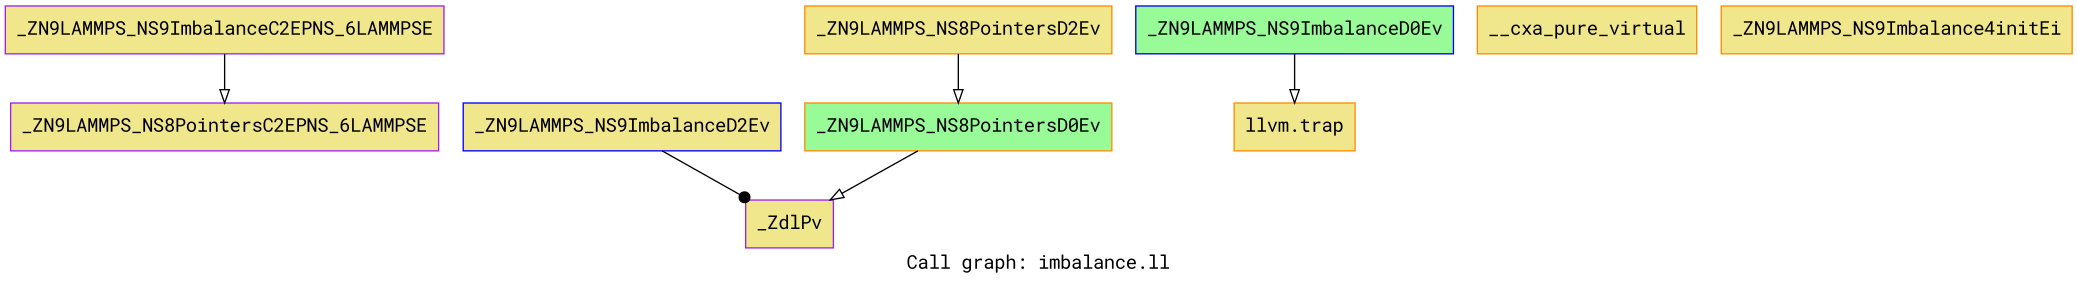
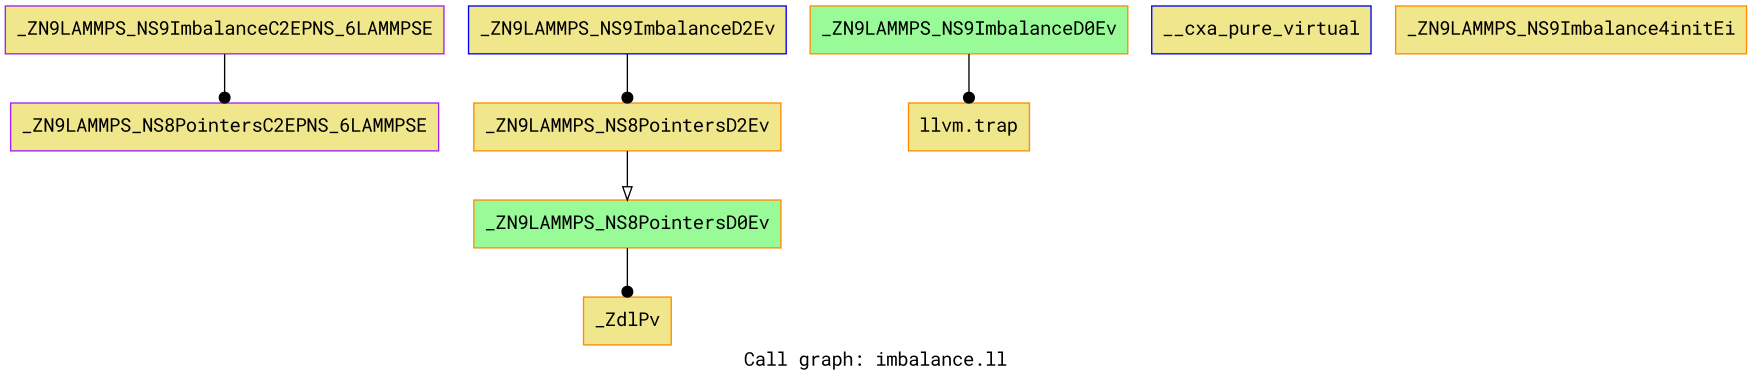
node "_ZN9LAMMPS_NS9ImbalanceD0Ev": color blue -> darkorange
node "__cxa_pure_virtual": color darkorange -> blue
edge "_ZN9LAMMPS_NS9ImbalanceC2EPNS_6LAMMPSE" -> "_ZN9LAMMPS_NS8PointersC2EPNS_6LAMMPSE": arrowhead onormal -> dot
edge "_ZN9LAMMPS_NS9ImbalanceD0Ev" -> "llvm.trap": arrowhead onormal -> dot
edge "_ZN9LAMMPS_NS8PointersD0Ev" -> "_ZdlPv": arrowhead onormal -> dot
edge "_ZN9LAMMPS_NS9ImbalanceD2Ev" -> "_ZdlPv": now "_ZN9LAMMPS_NS9ImbalanceD2Ev" -> "_ZN9LAMMPS_NS8PointersD2Ev"
node "_ZdlPv": color purple -> darkorange
